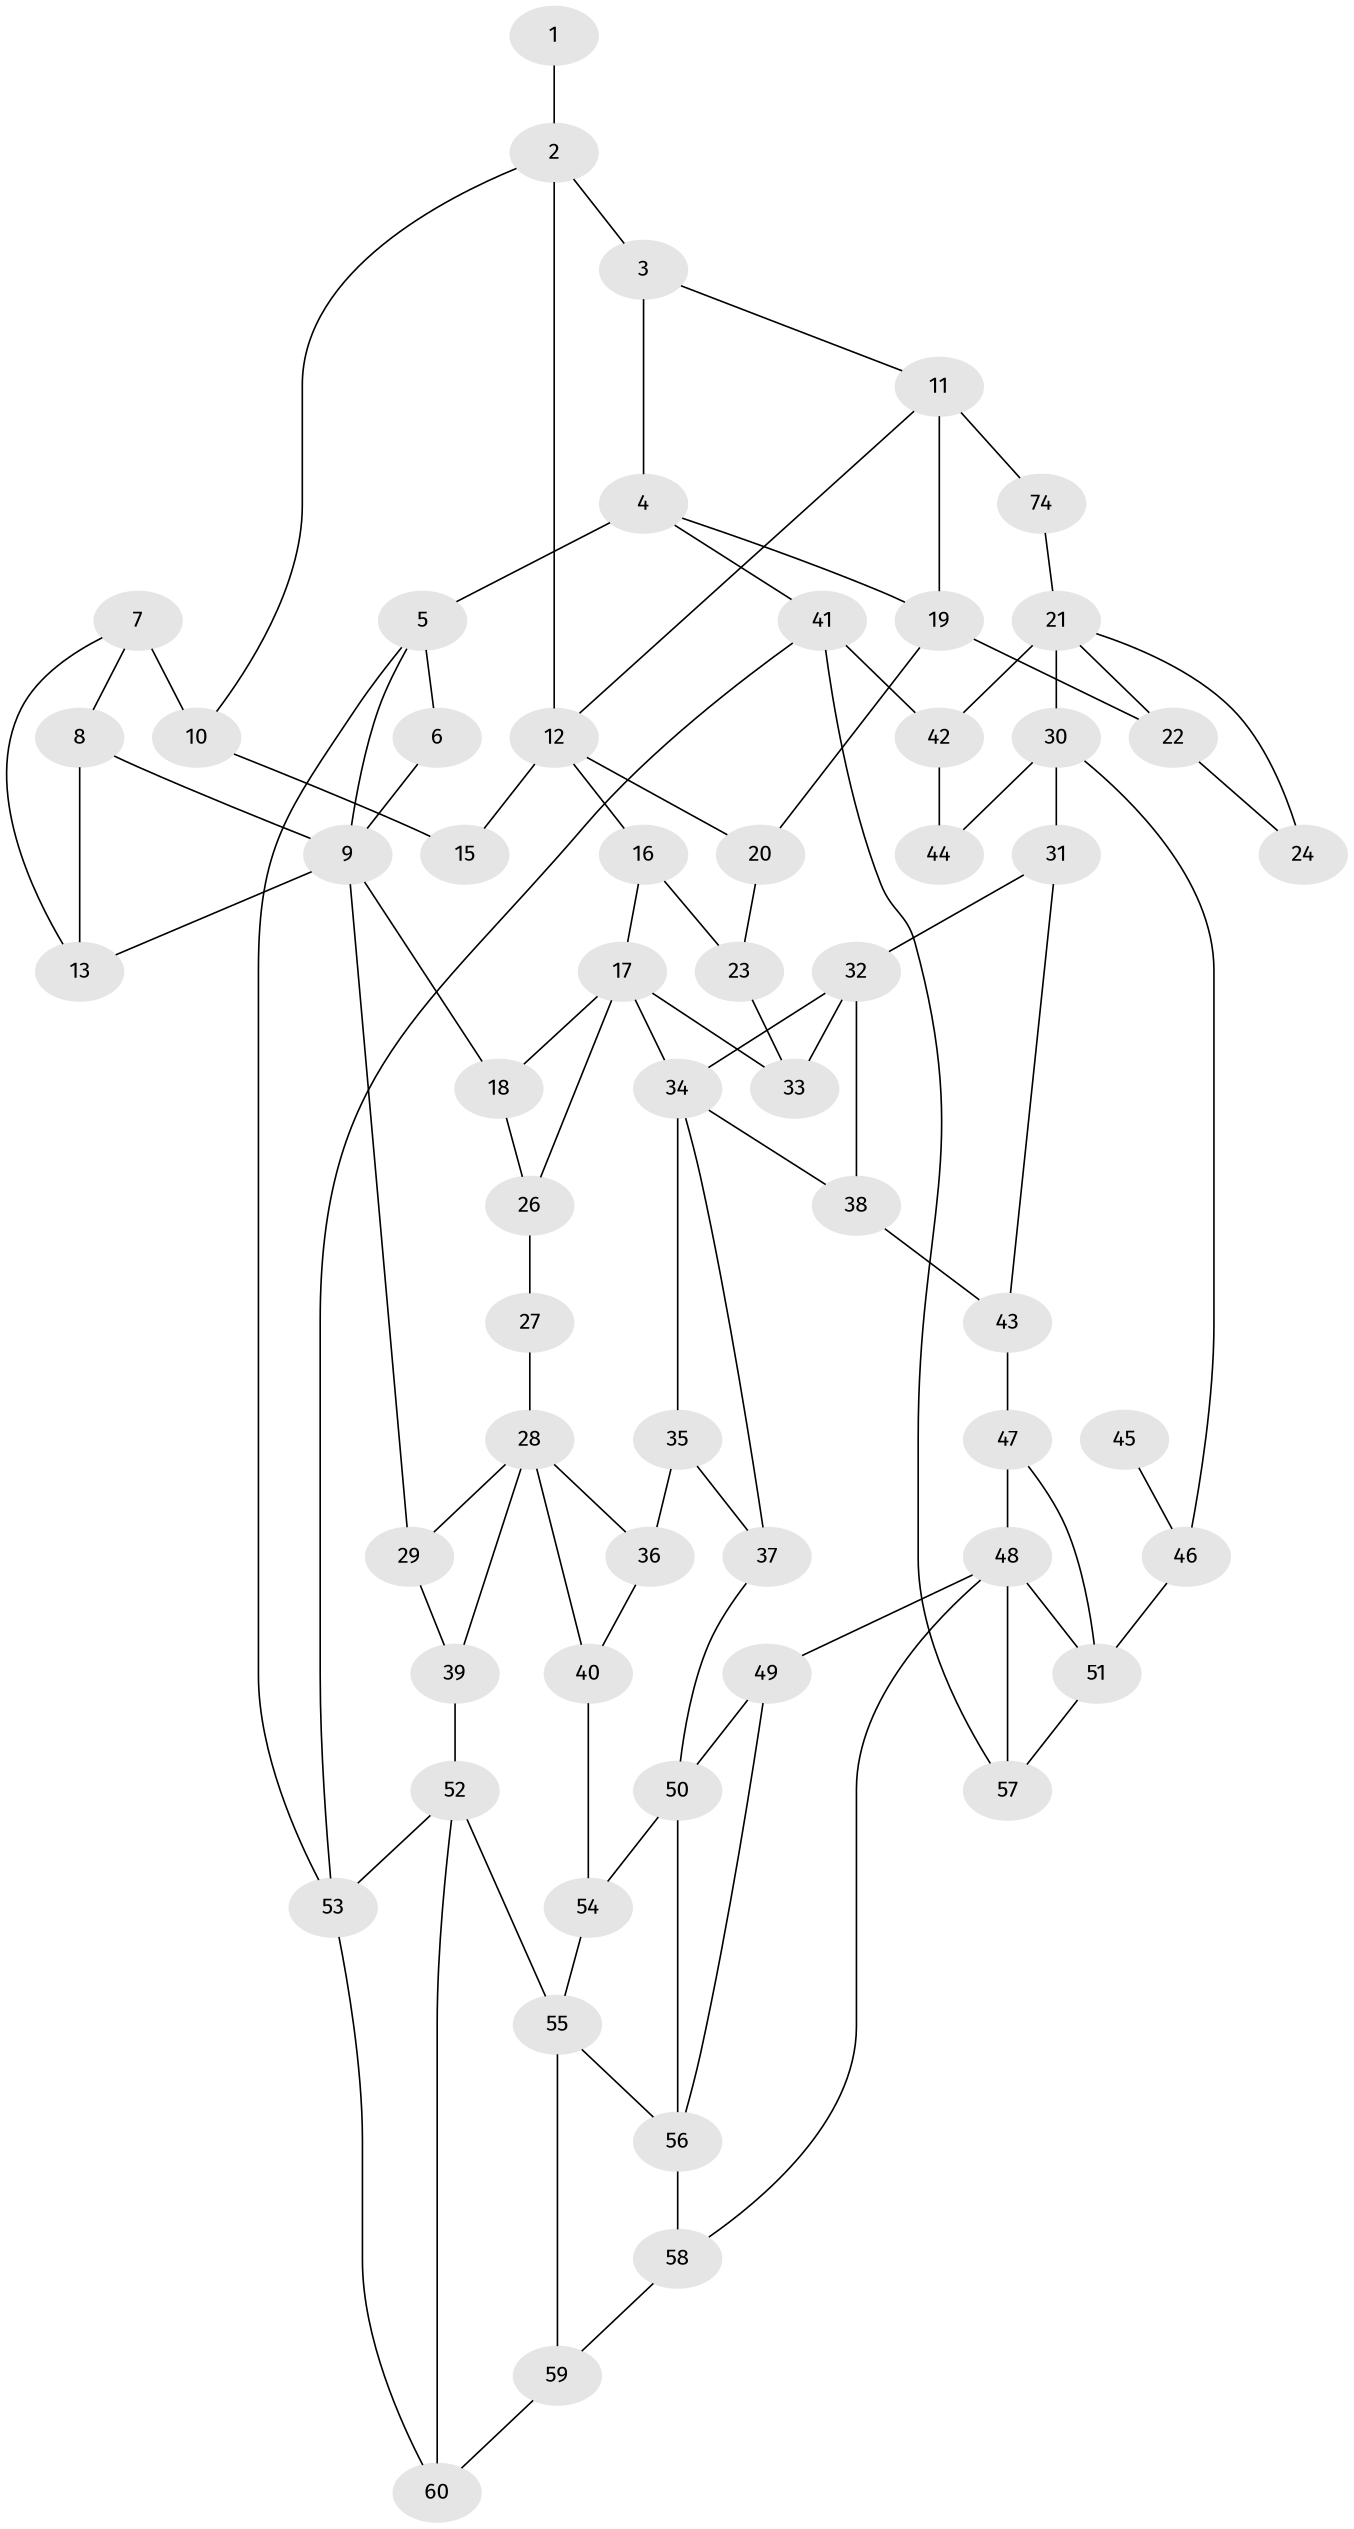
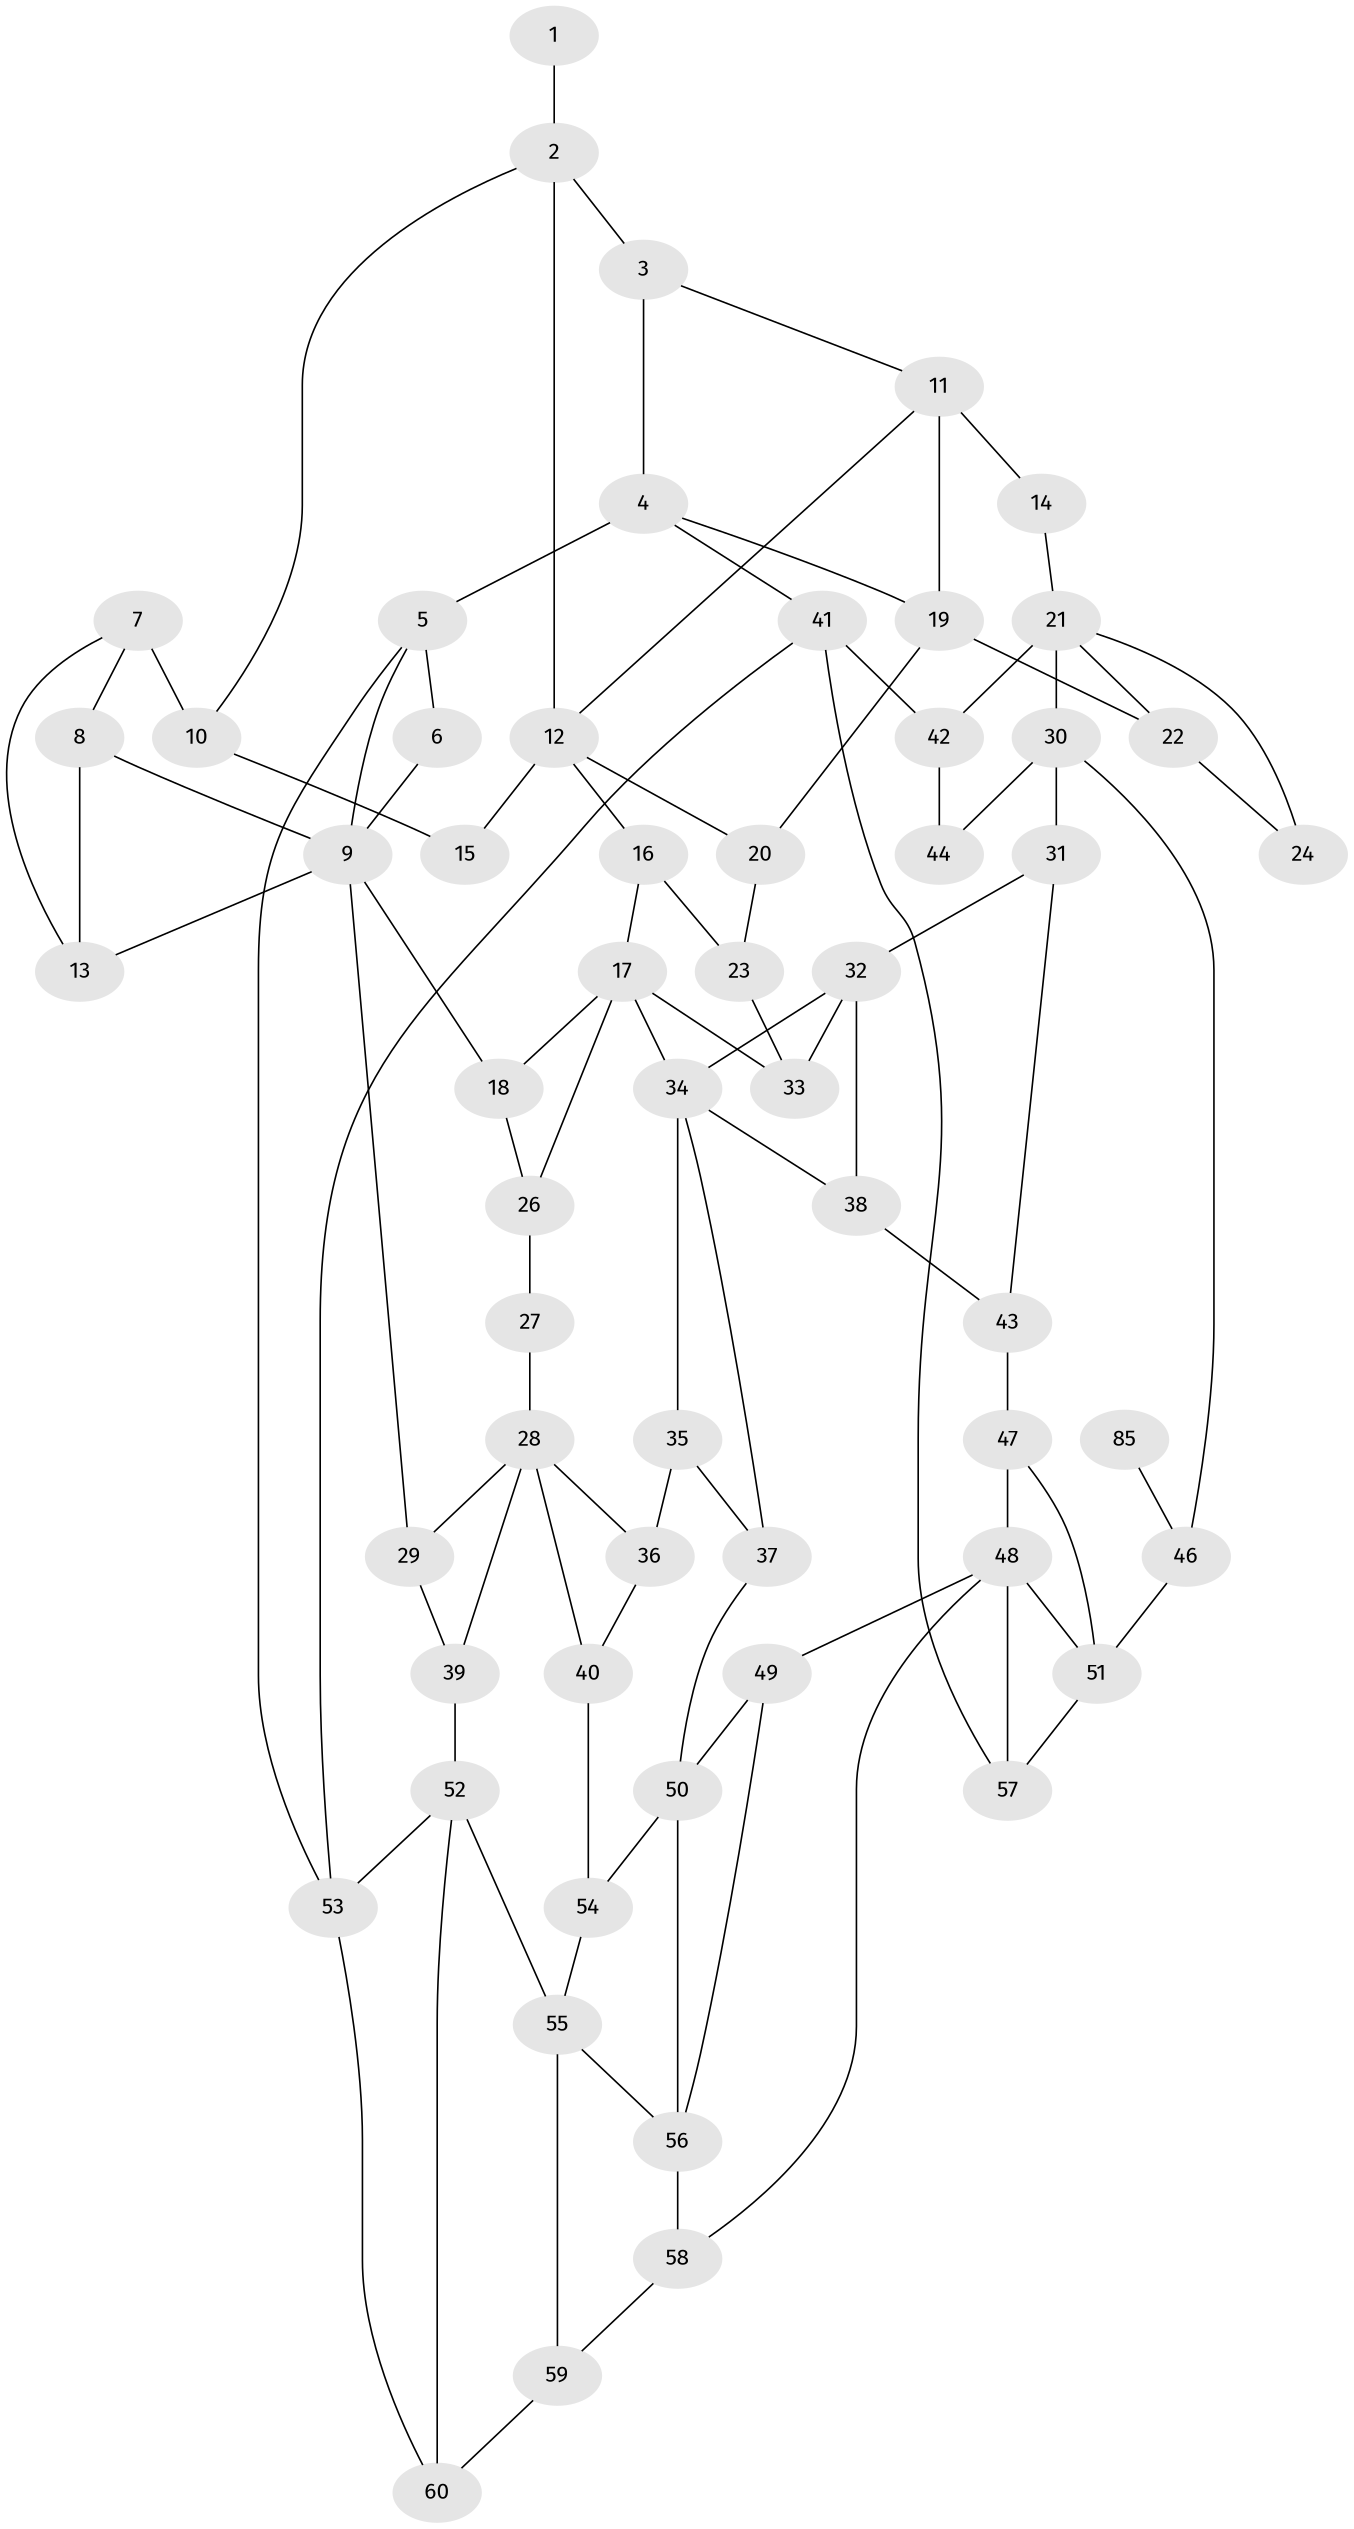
node "74": label "74" -> "14"
node "45": label "45" -> "85"
